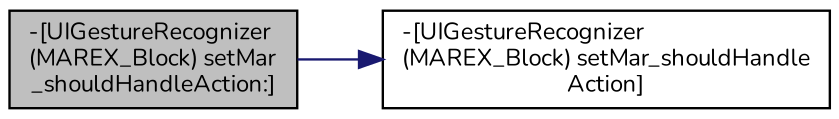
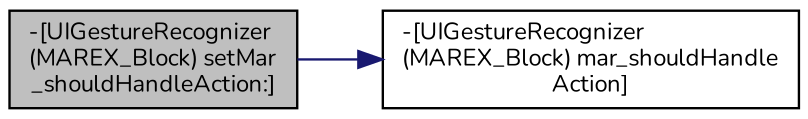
node "-[UIGestureRecognizer (MAREX_Block) setMar_shouldHandle Action]": label "-[UIGestureRecognizer (MAREX_Block) setMar_shouldHandle Action]" -> "-[UIGestureRecognizer (MAREX_Block) mar_shouldHandle Action]"
